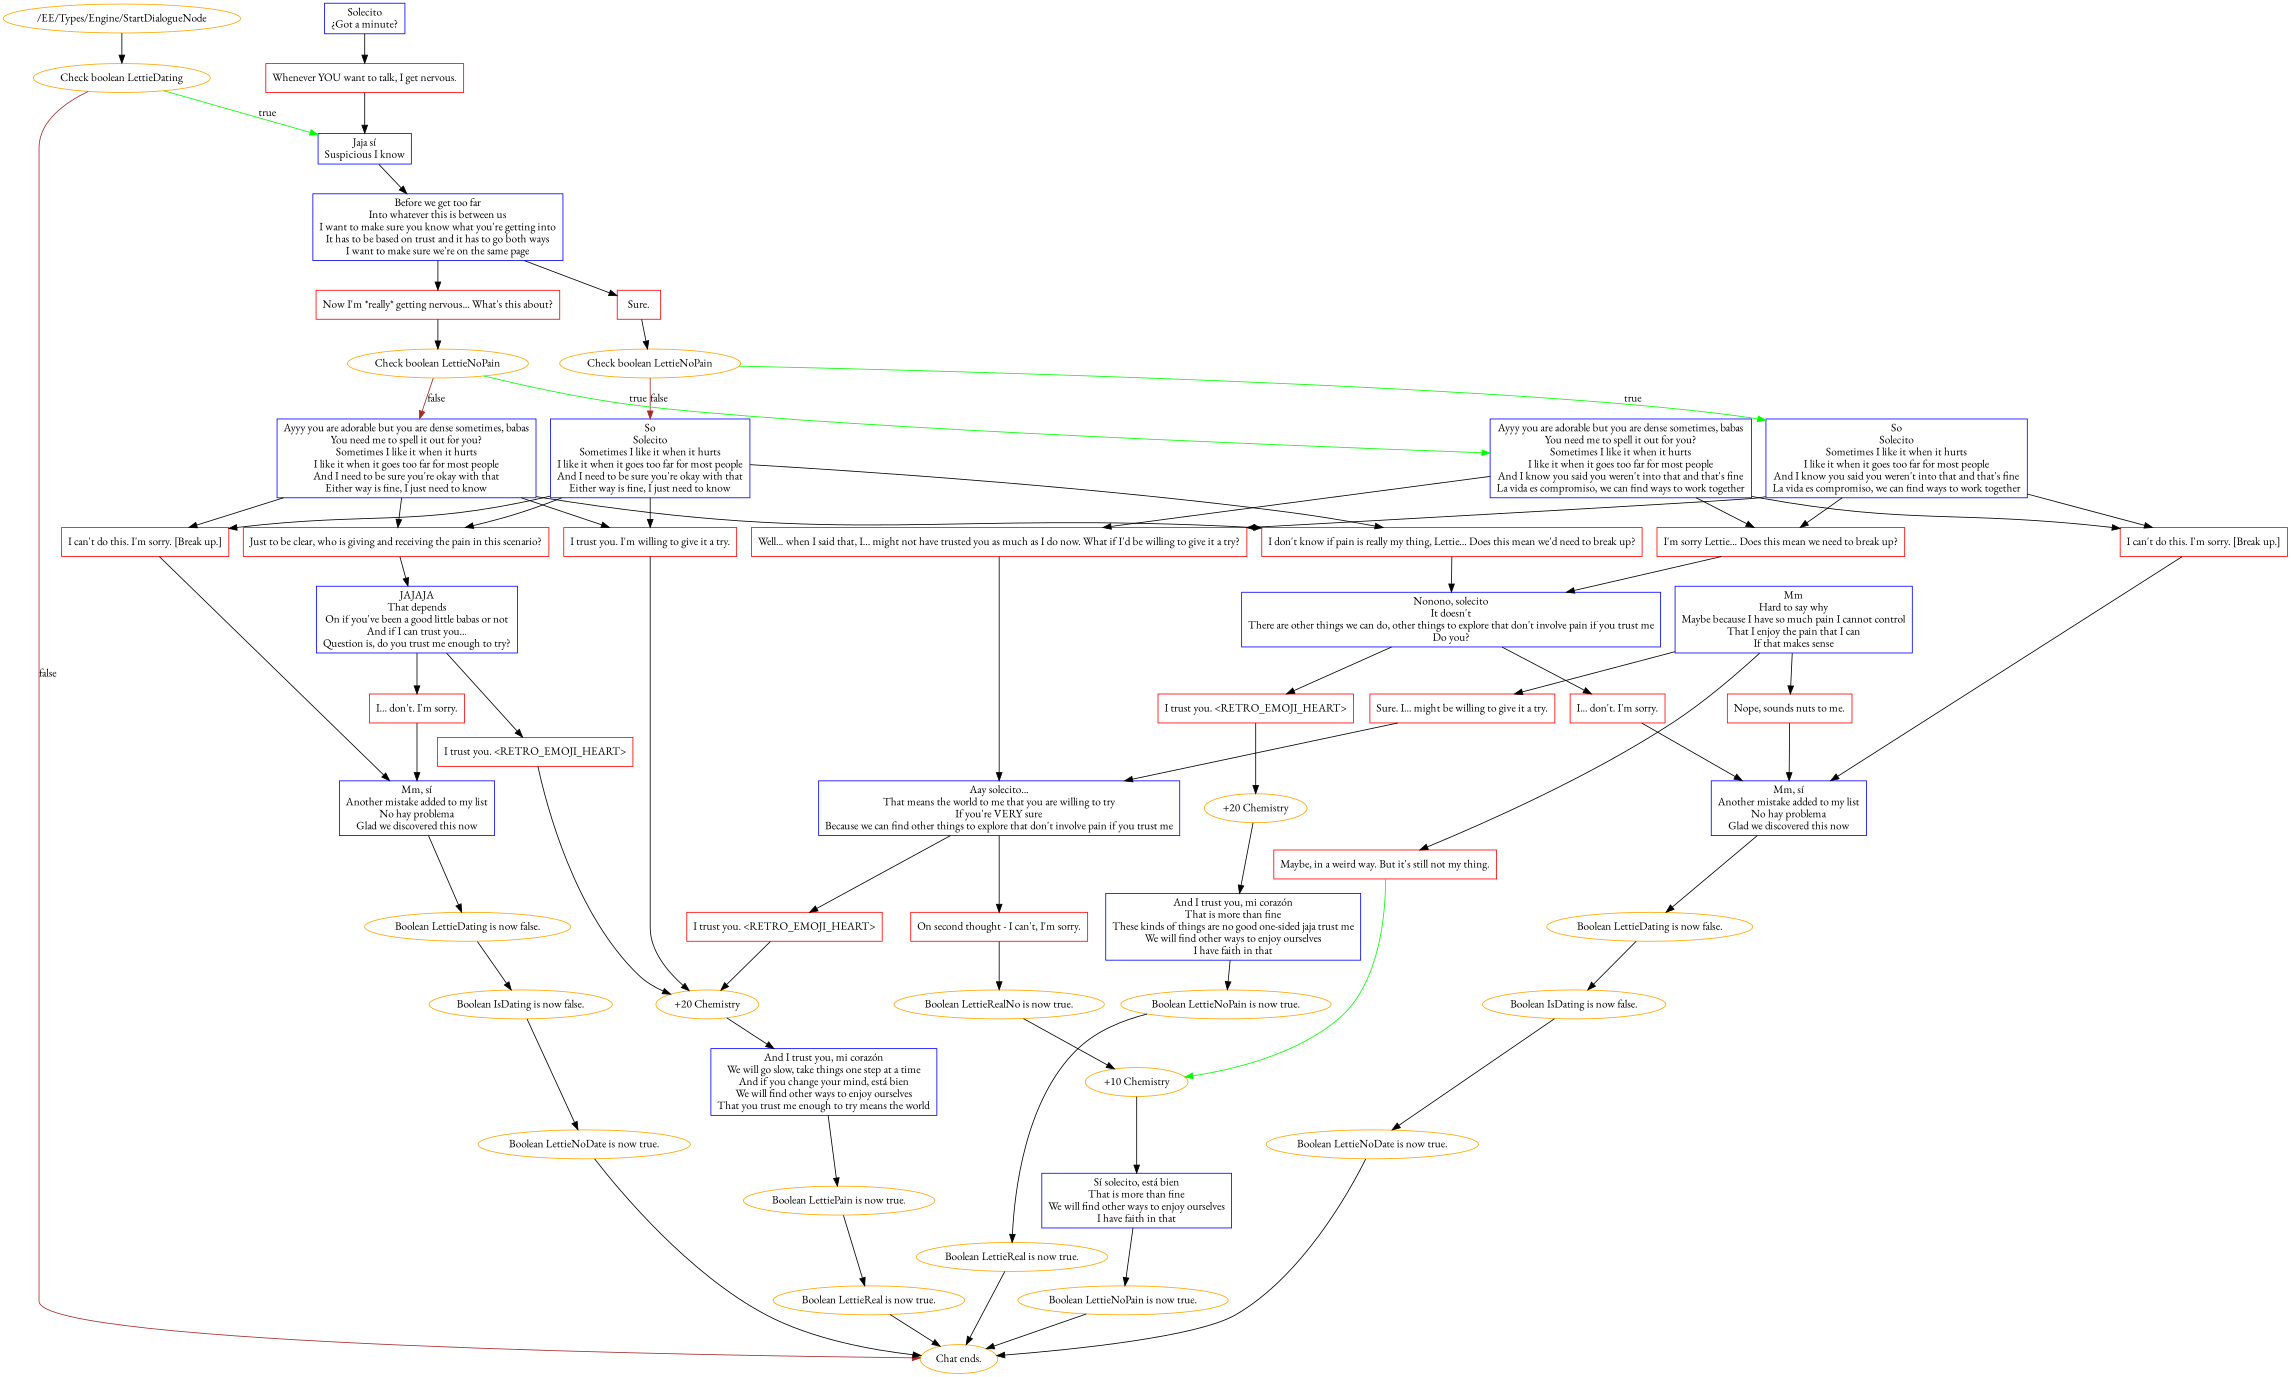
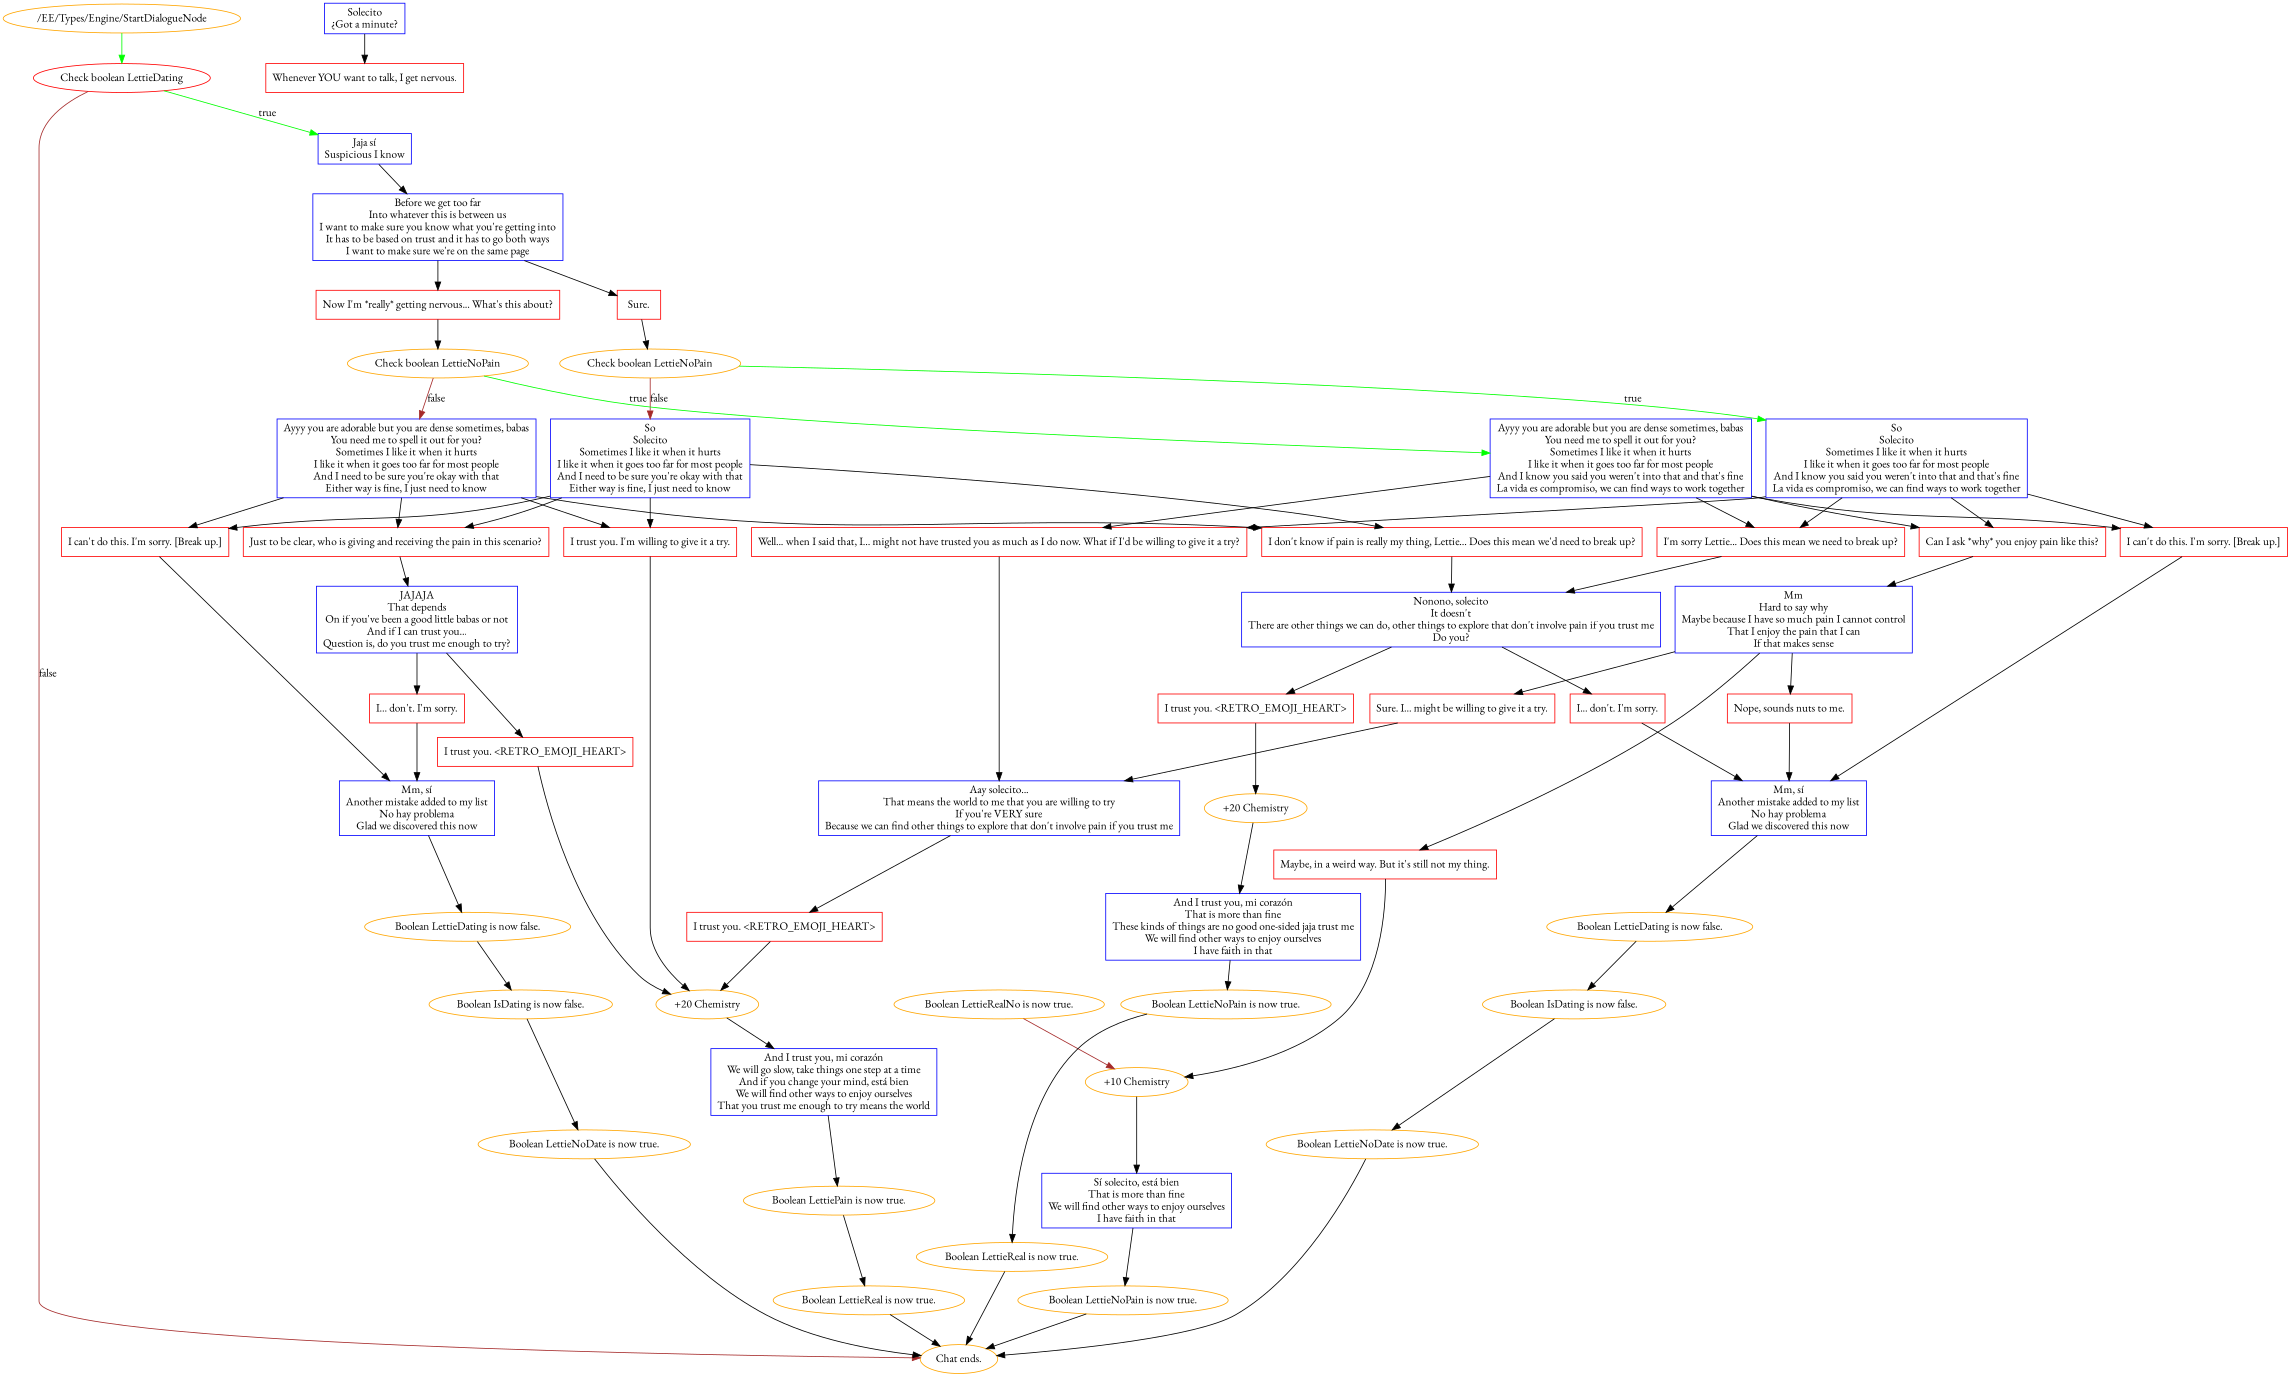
edge "/EE/Types/Engine/StartDialogueNode" -> "Check boolean LettieDating": color black -> green
node "Check boolean LettieDating": color orange -> red
edge "Whenever YOU want to talk, I get nervous." -> "Jaja sí Suspicious I know": removed
node "Can I ask *why* you enjoy pain like this?": added
node "On second thought - I can't, I'm sorry.": removed
edge "Maybe, in a weird way. But it's still not my thing." -> "+10 Chemistry": color green -> black
edge "Boolean LettieRealNo is now true." -> "+10 Chemistry": color black -> brown
